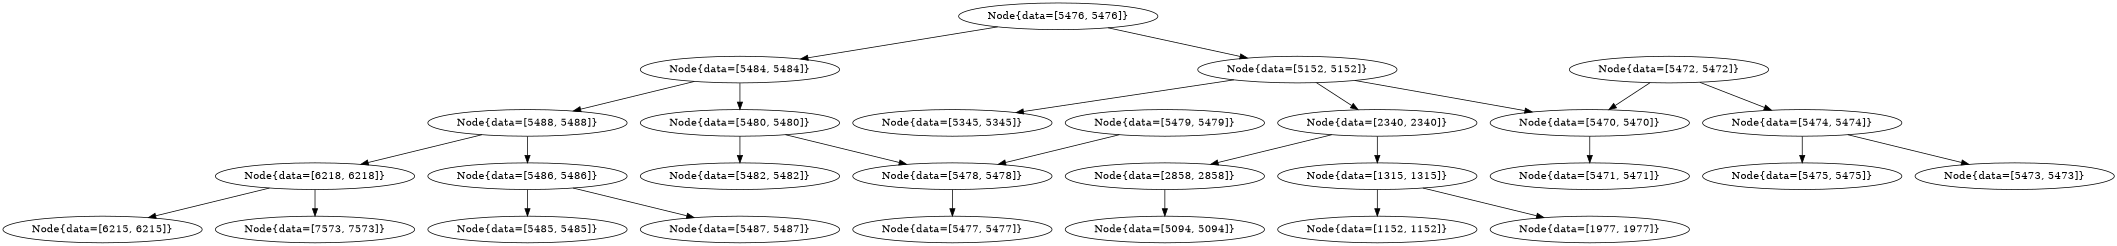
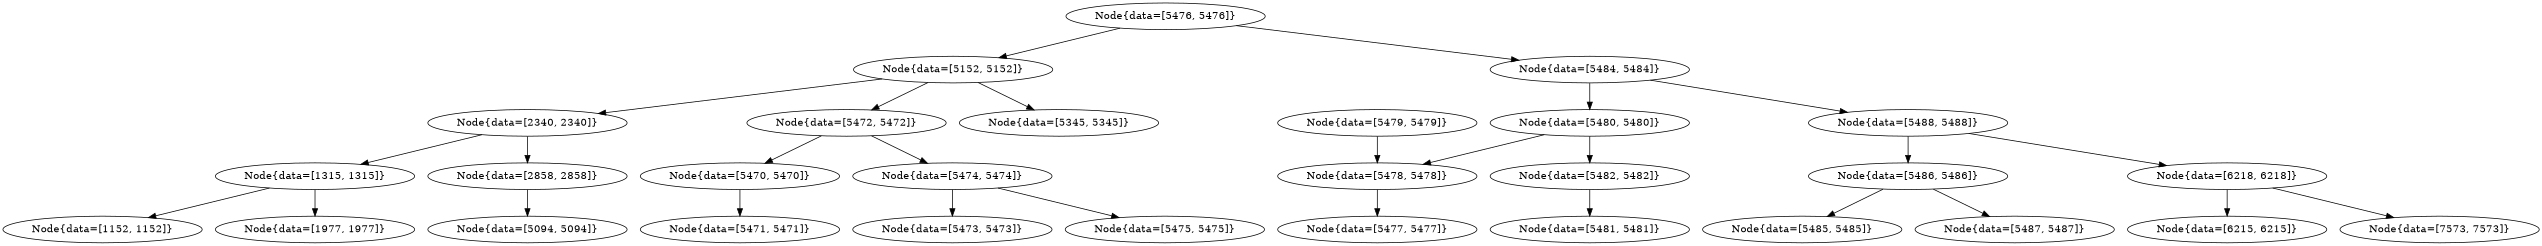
edge "Node{data=[5152, 5152]}" -> "Node{data=[5470, 5470]}": now "Node{data=[5152, 5152]}" -> "Node{data=[5472, 5472]}"
node "Node{data=[5481, 5481]}": added
